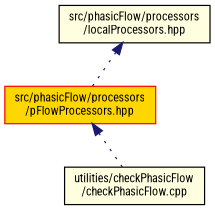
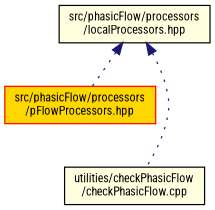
edge "utilities/checkPhasicFlow /checkPhasicFlow.cpp" -> "src/phasicFlow/processors /pFlowProcessors.hpp": now "utilities/checkPhasicFlow /checkPhasicFlow.cpp" -> "src/phasicFlow/processors /localProcessors.hpp"
